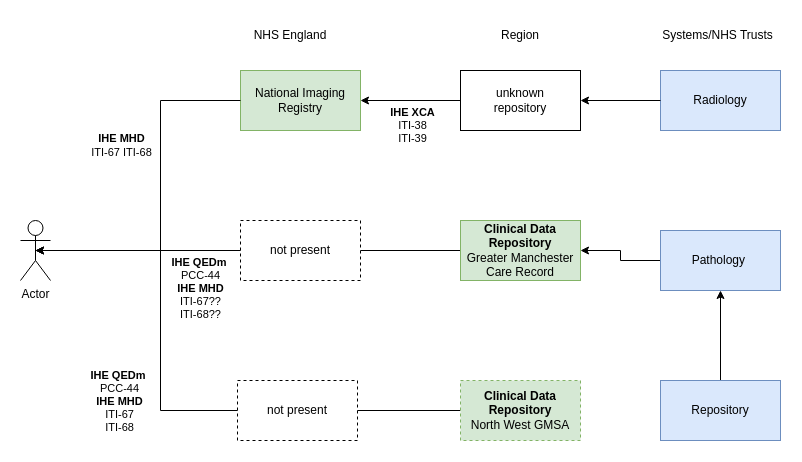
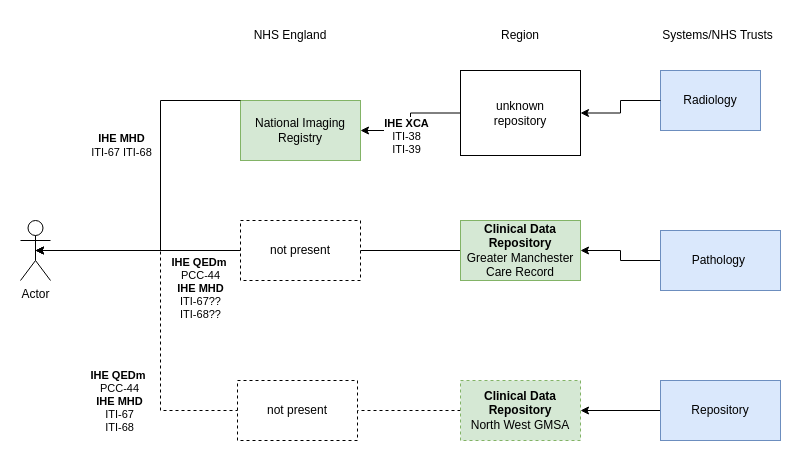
node "National Imaging Registry": moved (301, 101) -> (301, 131)
node "unknown repository": size 120x60 -> 120x85
node "Radiology": size 120x60 -> 100x60
edge "Repository" -> "Pathology": now "Repository" -> "Clinical Data Repository North West GMSA"
edge "Clinical Data Repository North West GMSA" -> "Actor": style solid -> dashed
